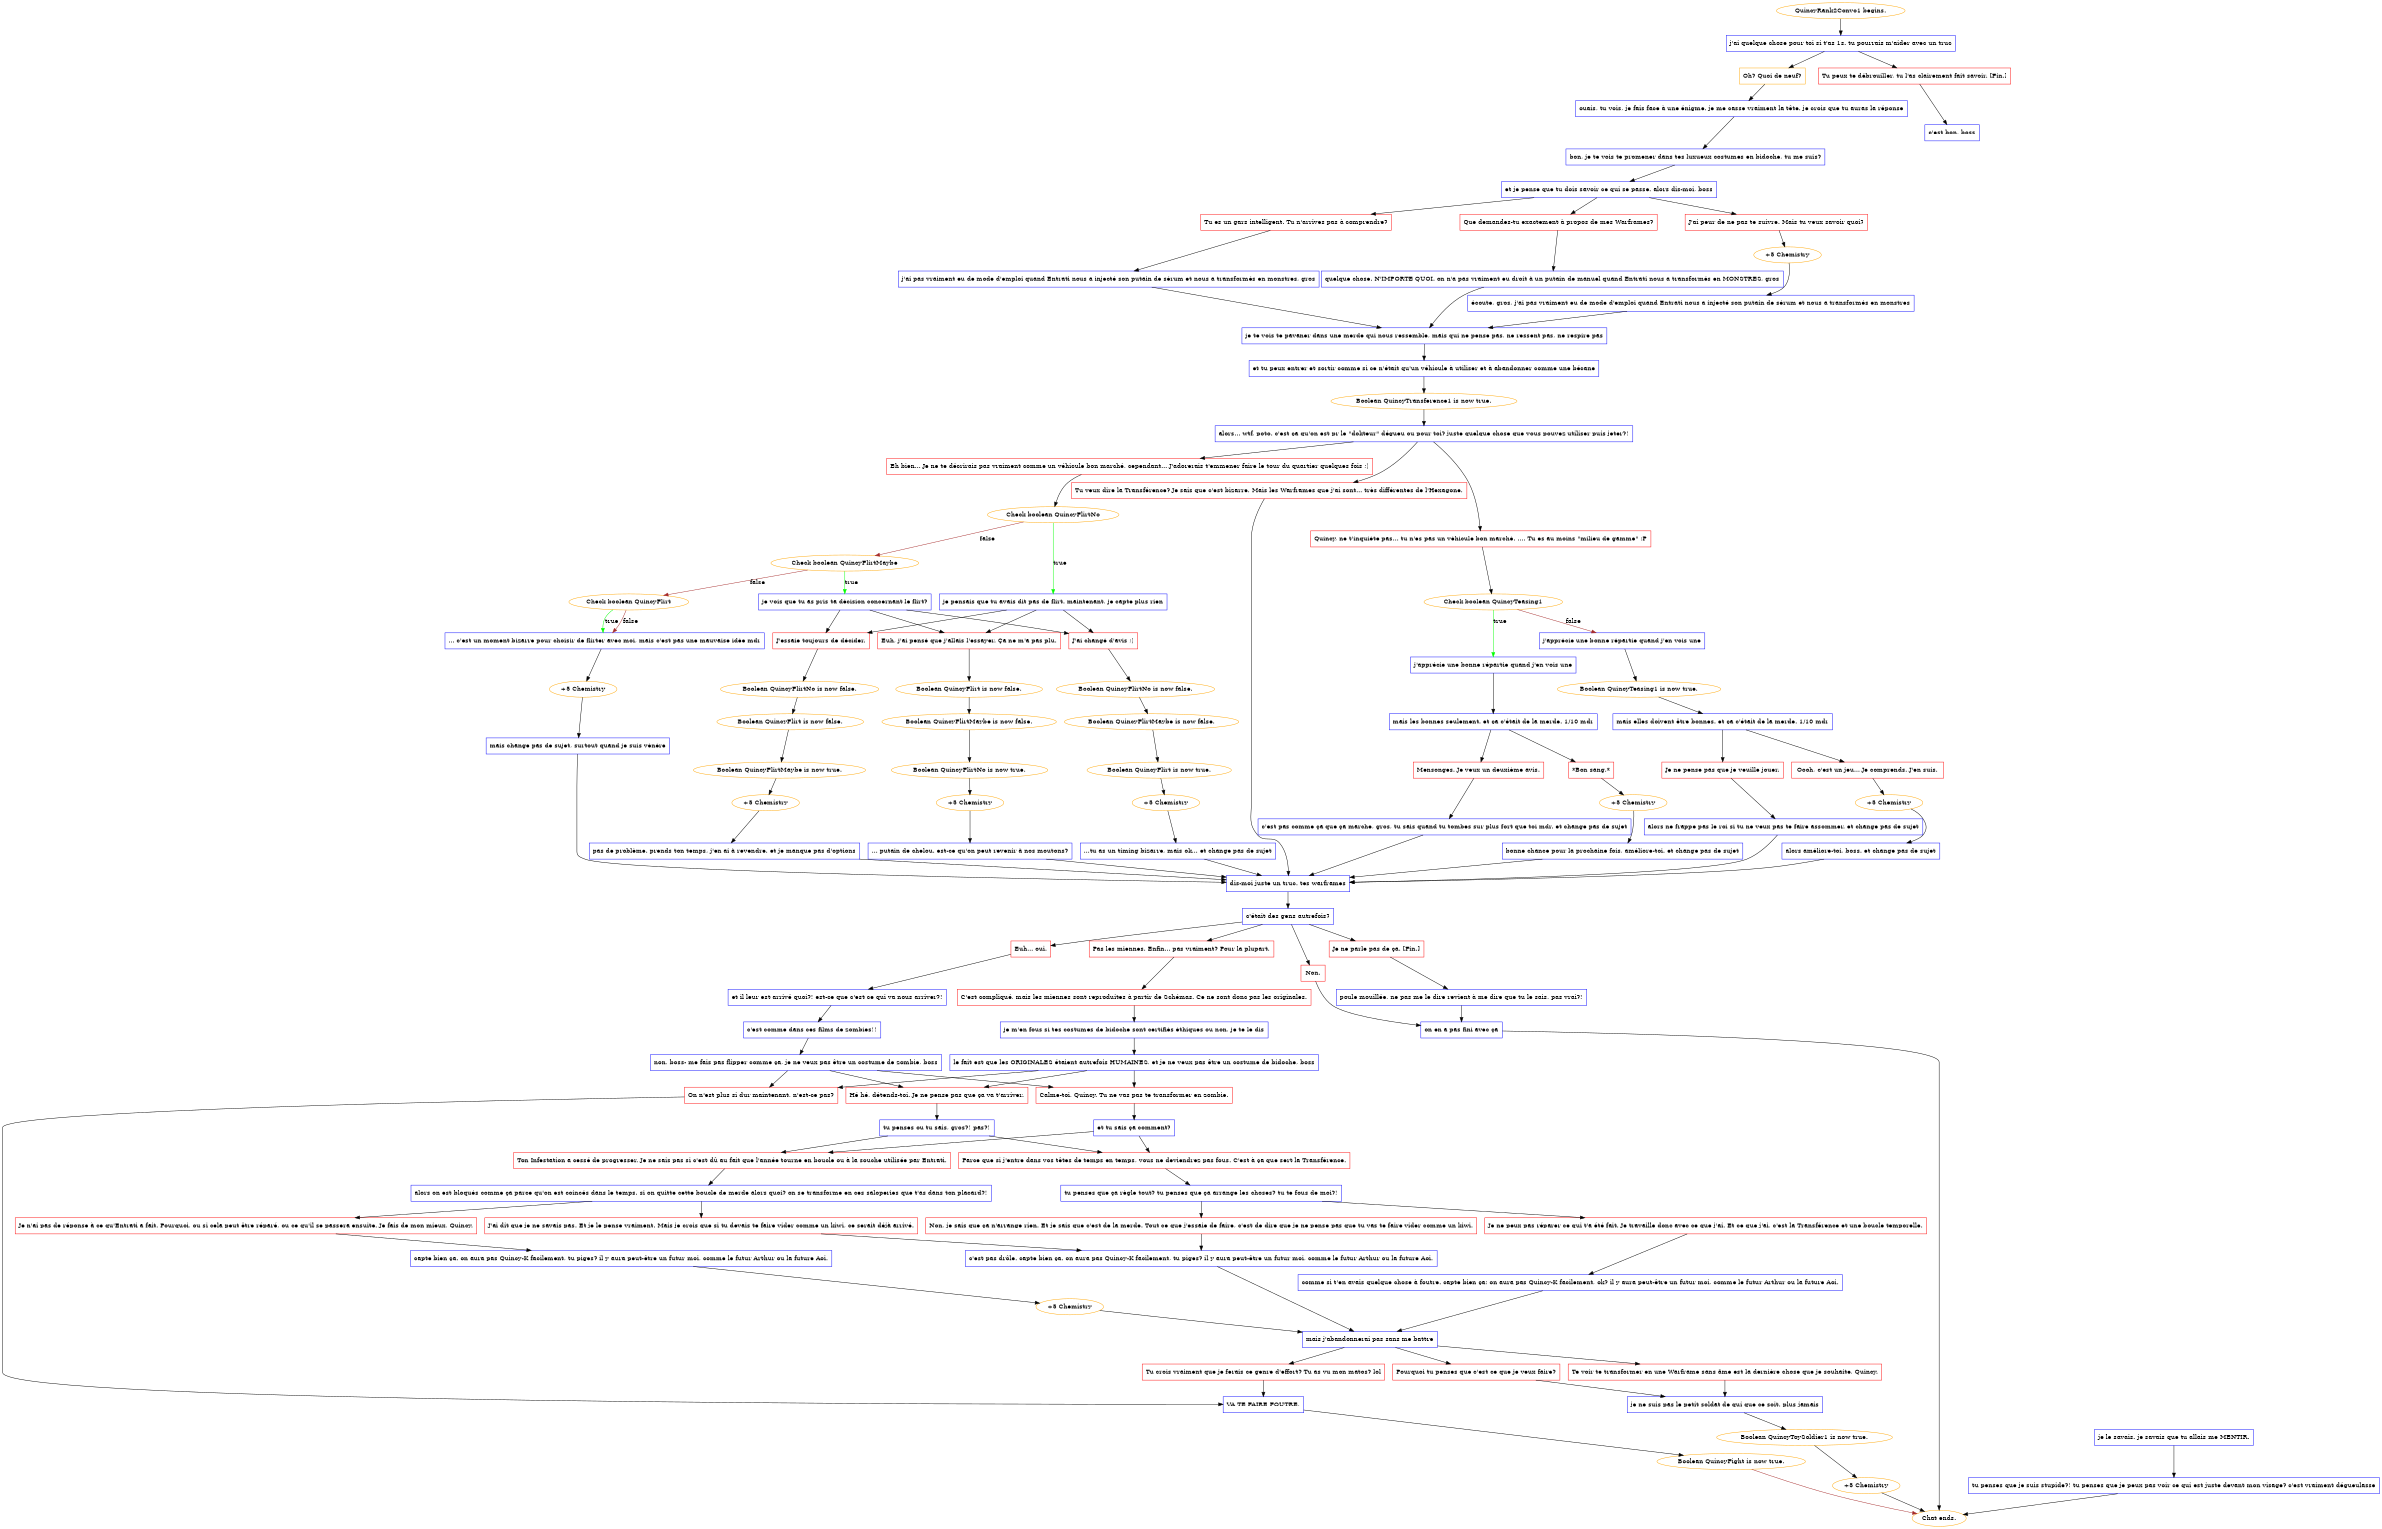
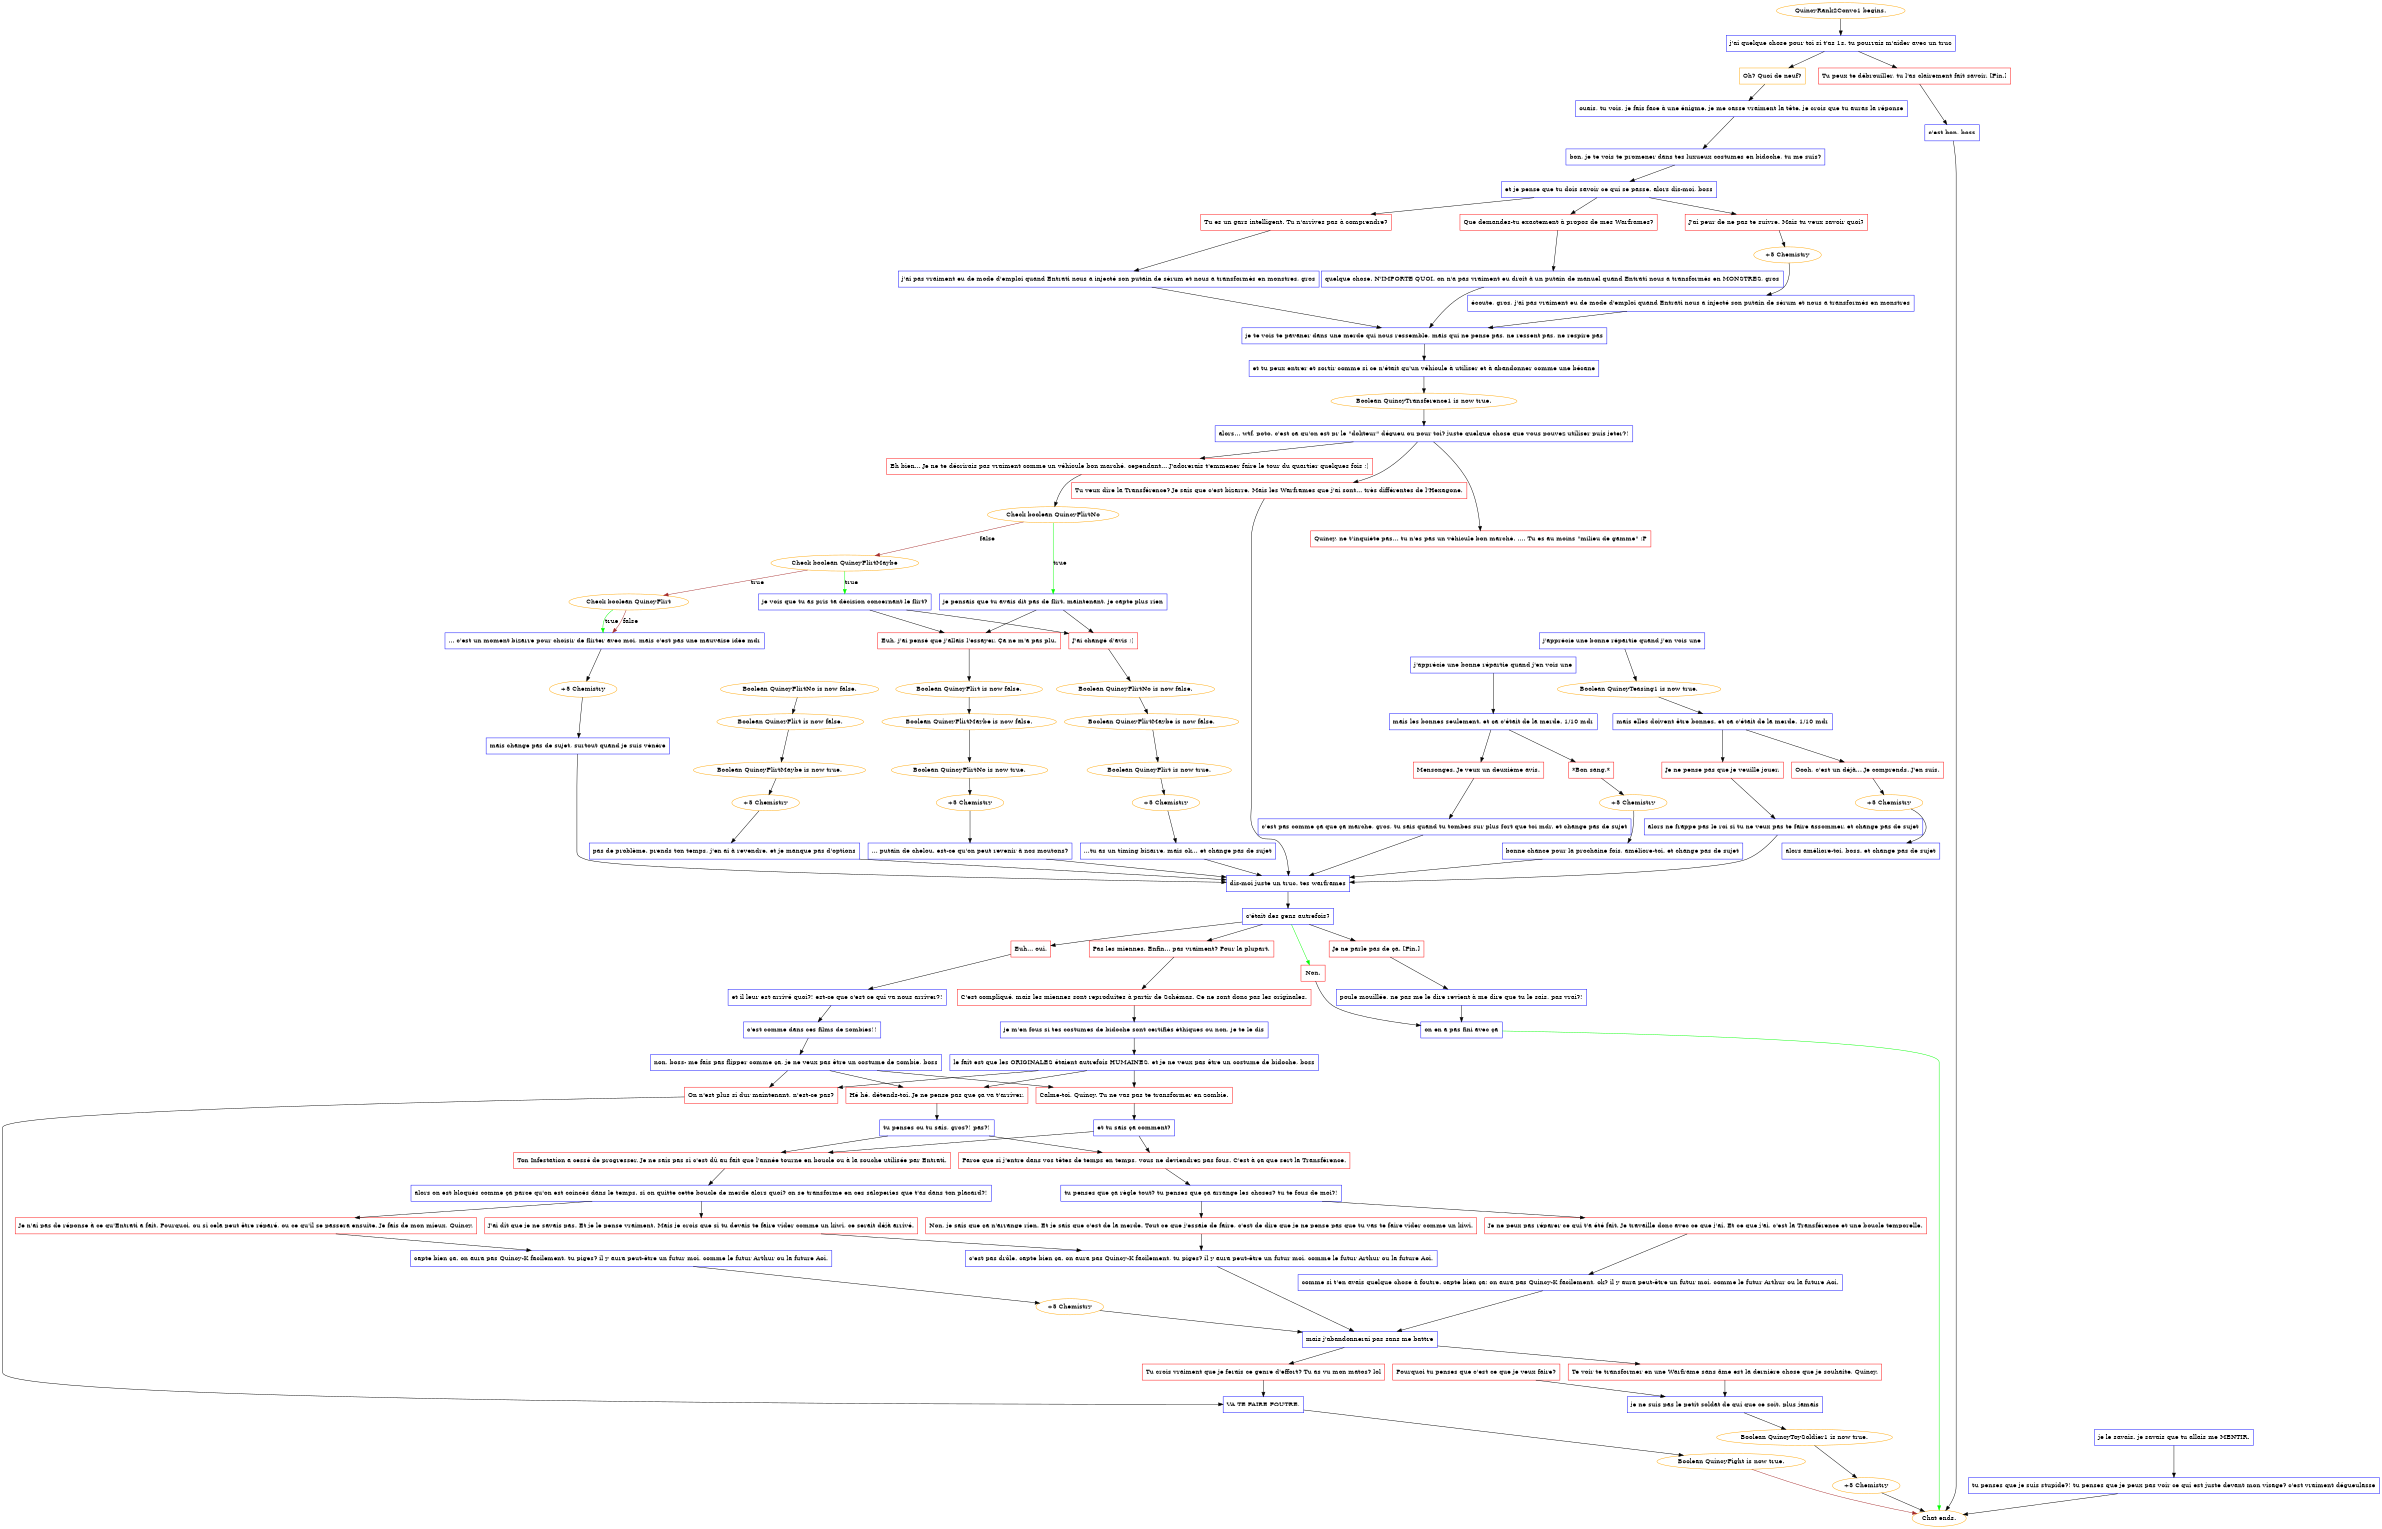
edge "Check boolean QuincyFlirtMaybe" -> "Check boolean QuincyFlirt": label "false" -> "true"
node "Check boolean QuincyTeasing1": removed
node "J'essaie toujours de décider.": removed
node "Oooh, c'est un jeu... Je comprends. J'en suis.": label "Oooh, c'est un jeu... Je comprends. J'en suis." -> "Oooh, c'est un déjà... Je comprends. J'en suis."
edge "c'est bon, boss" -> "Chat ends.": added
edge "alors améliore-toi, boss. et change pas de sujet" -> "dis-moi juste un truc. tes warframes": removed
edge "c'était des gens autrefois?" -> "Non.": color black -> green
edge "on en a pas fini avec ça" -> "Chat ends.": color black -> green
edge "mais j'abandonnerai pas sans me battre" -> "Pourquoi tu penses que c'est ce que je veux faire?": removed
